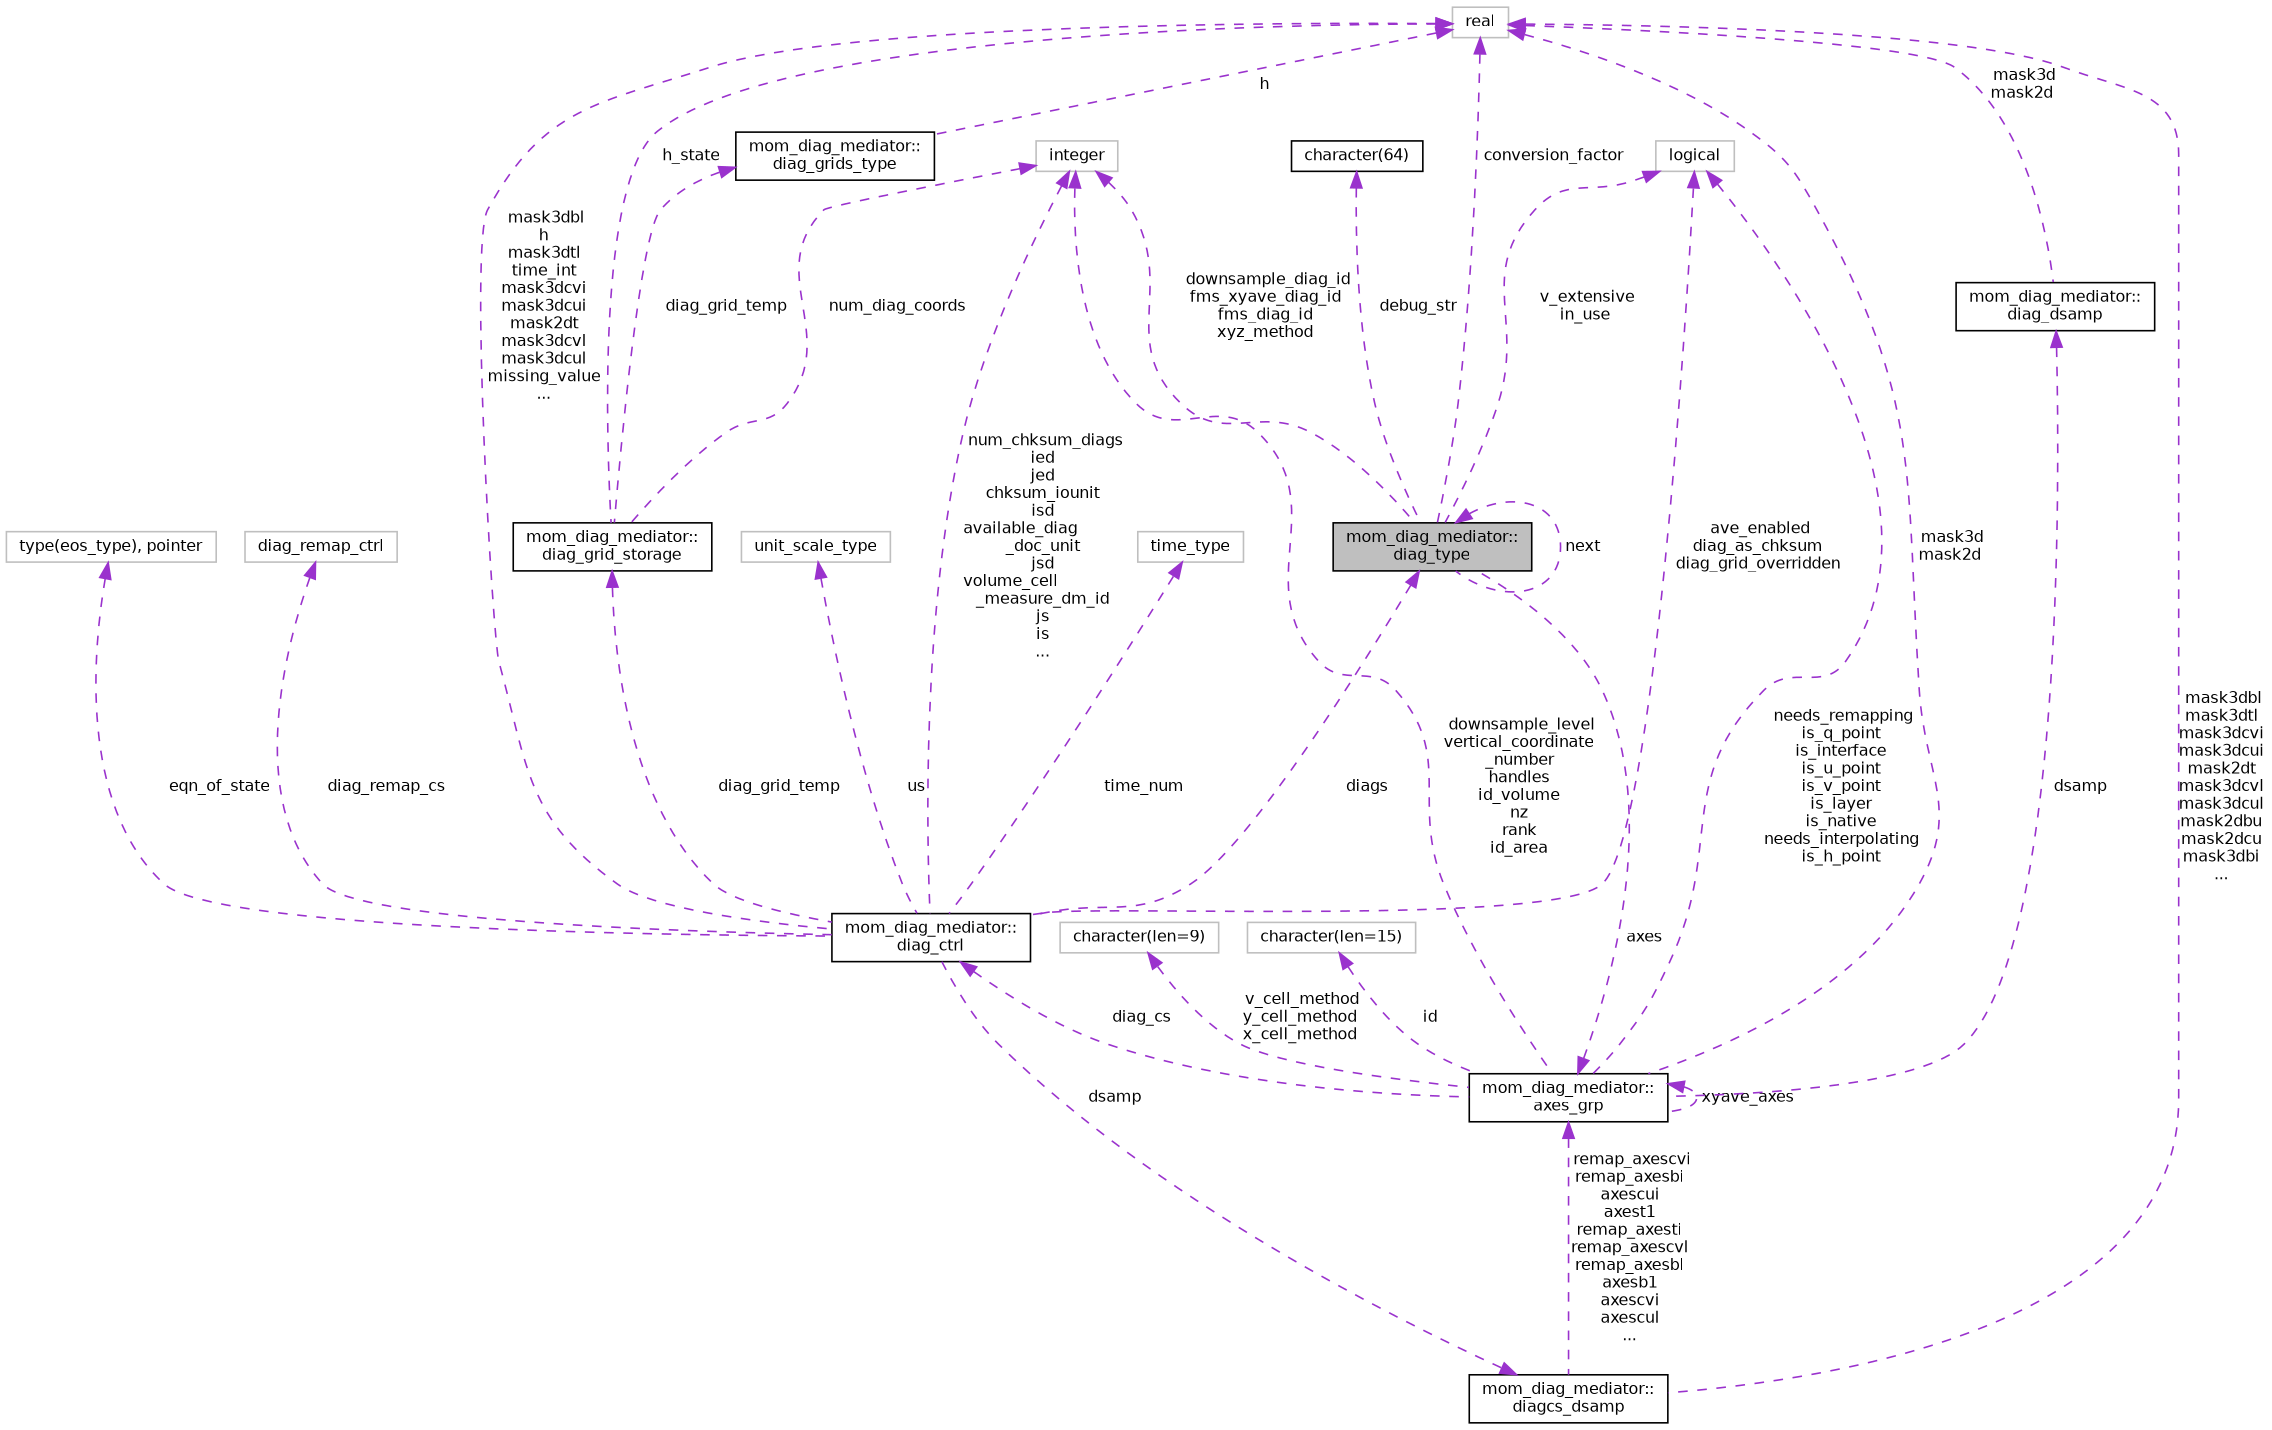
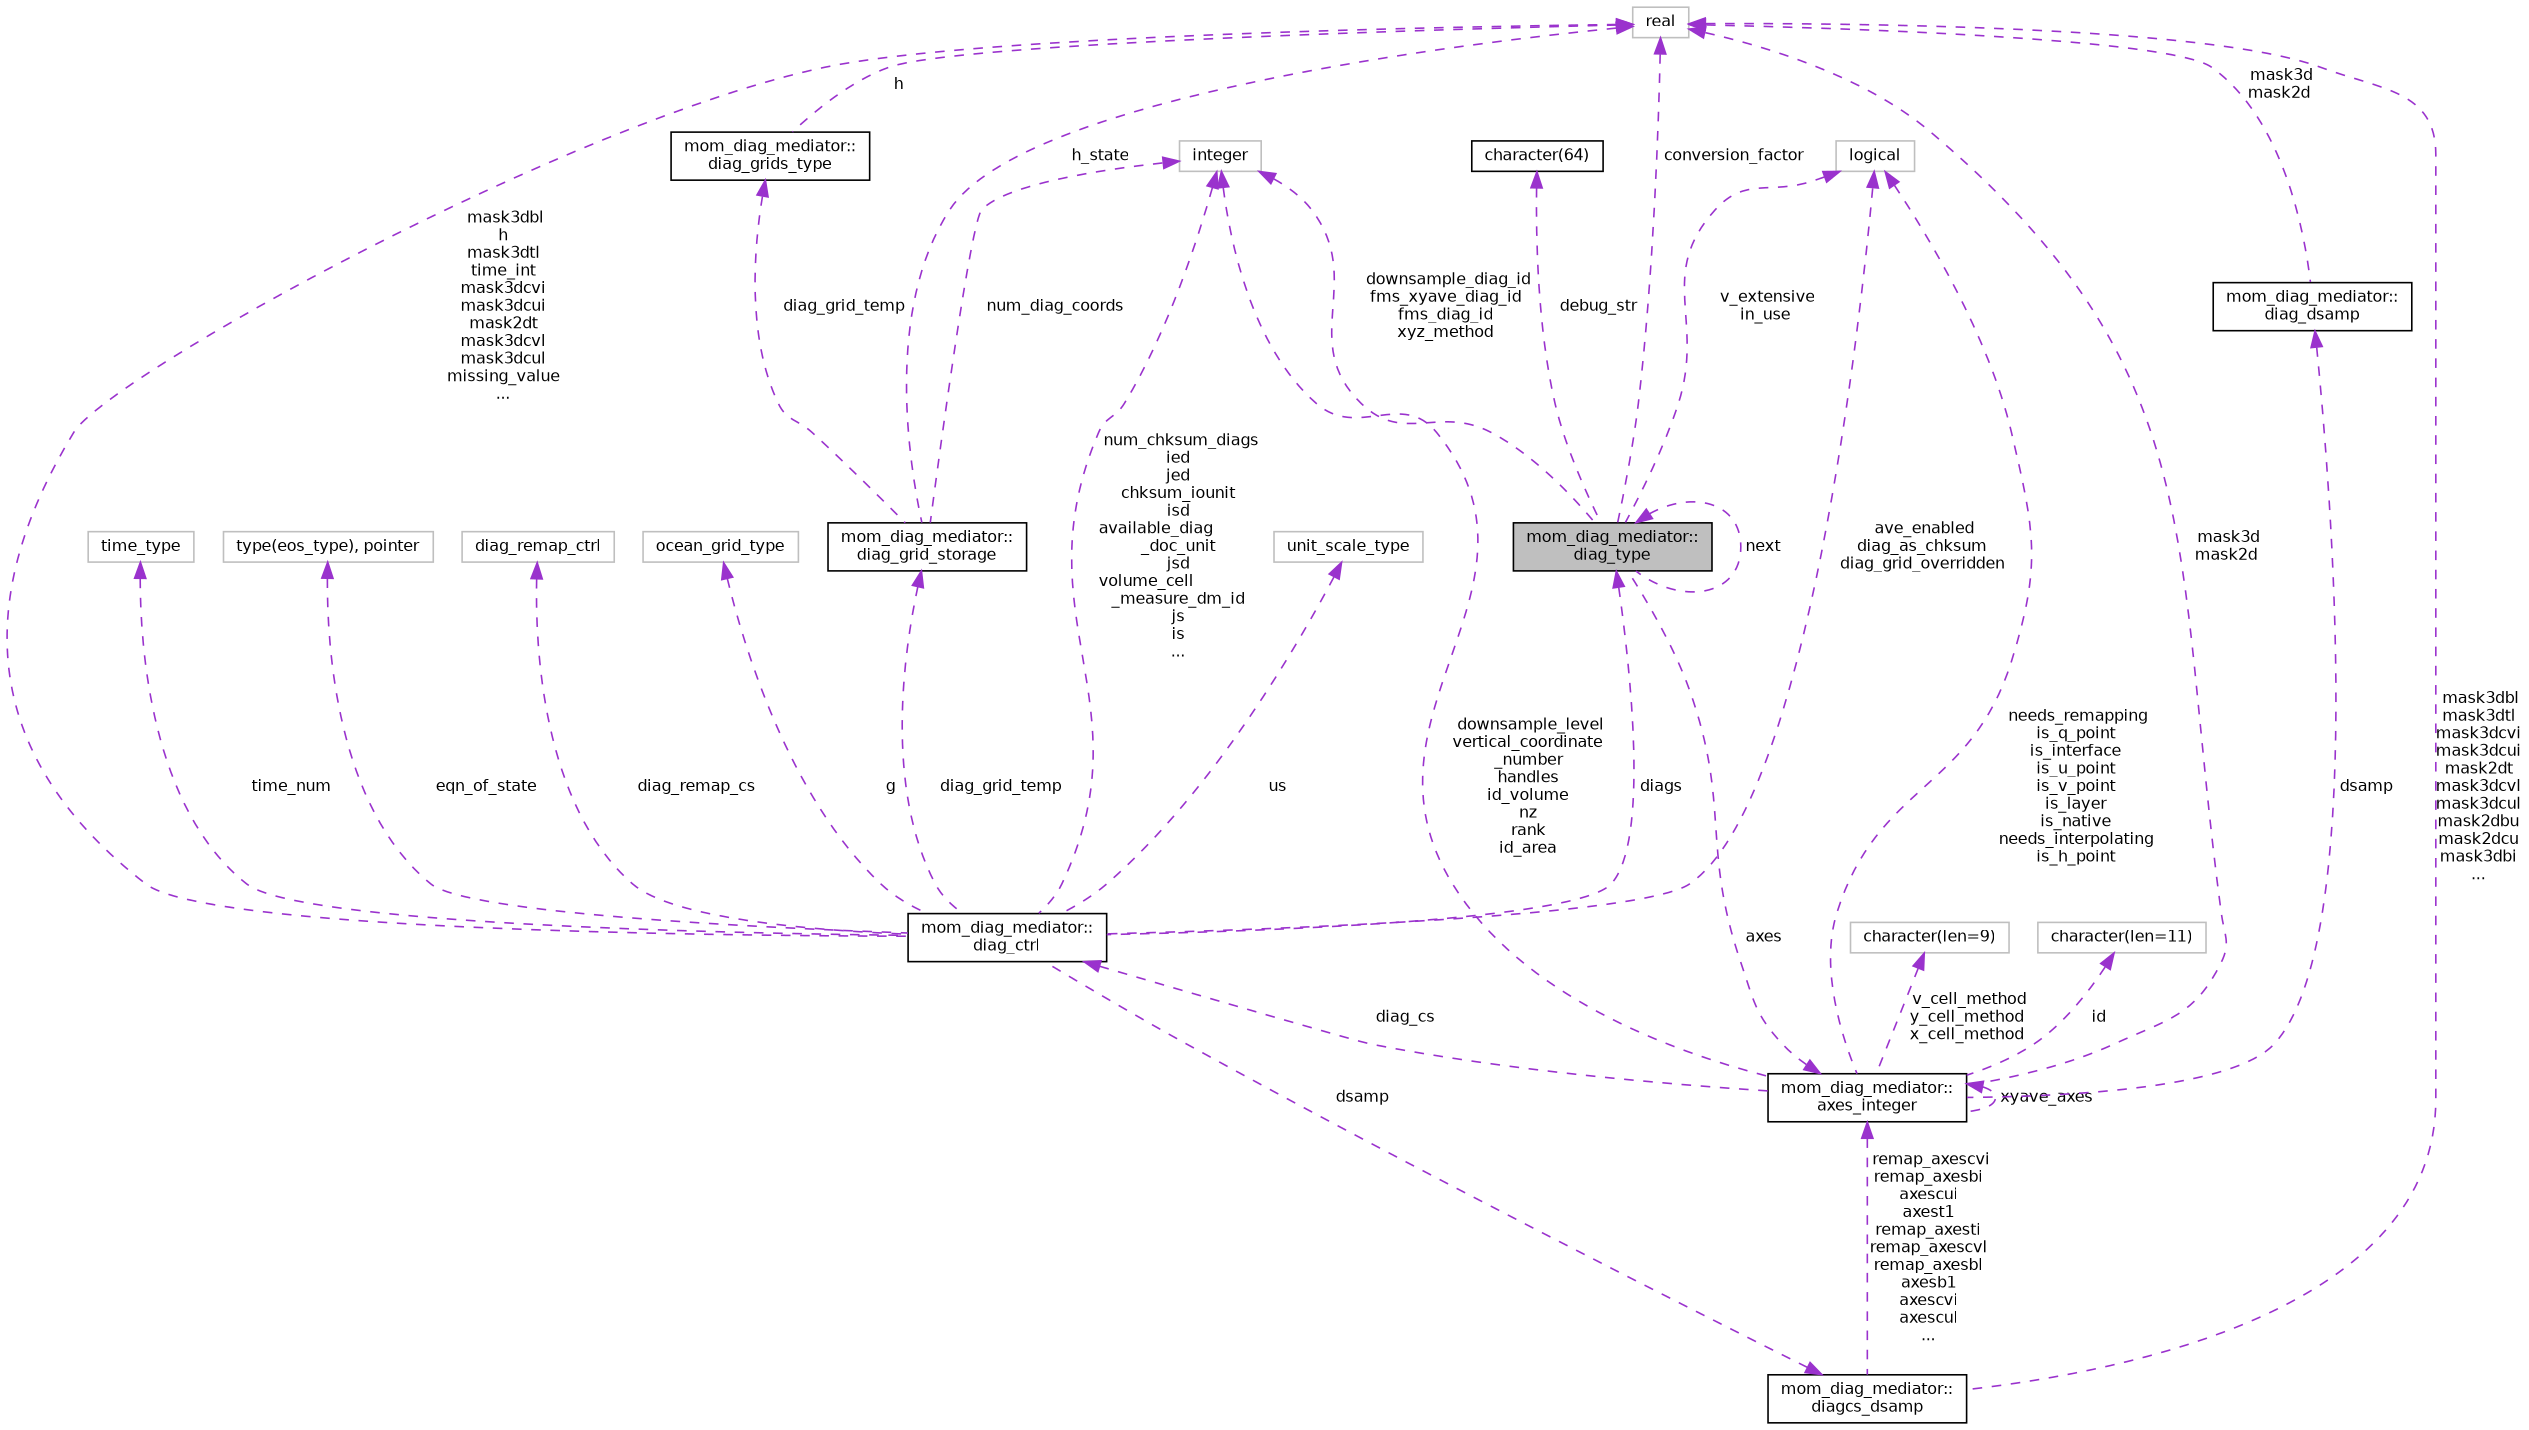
node "ocean_grid_type": added
node "character(len=15)": label "character(len=15)" -> "character(len=11)"
node "mom_diag_mediator:: axes_grp": label "mom_diag_mediator:: axes_grp" -> "mom_diag_mediator:: axes_integer"
